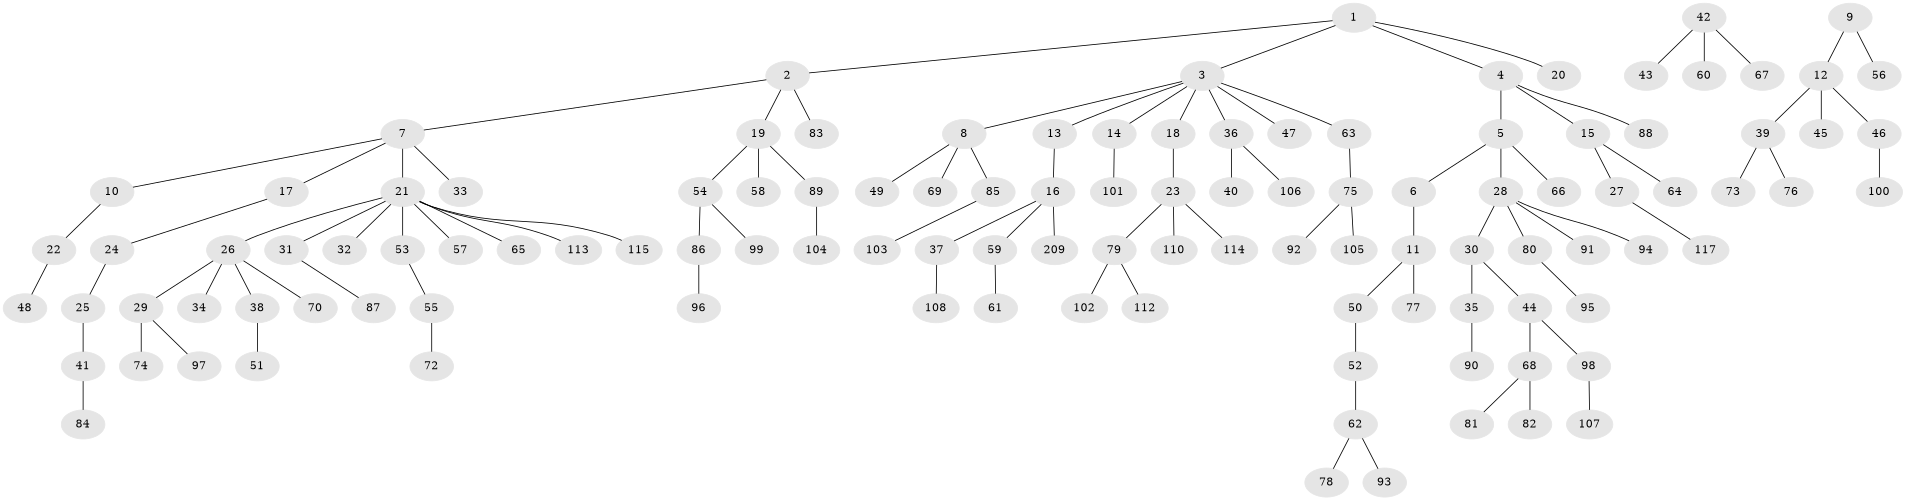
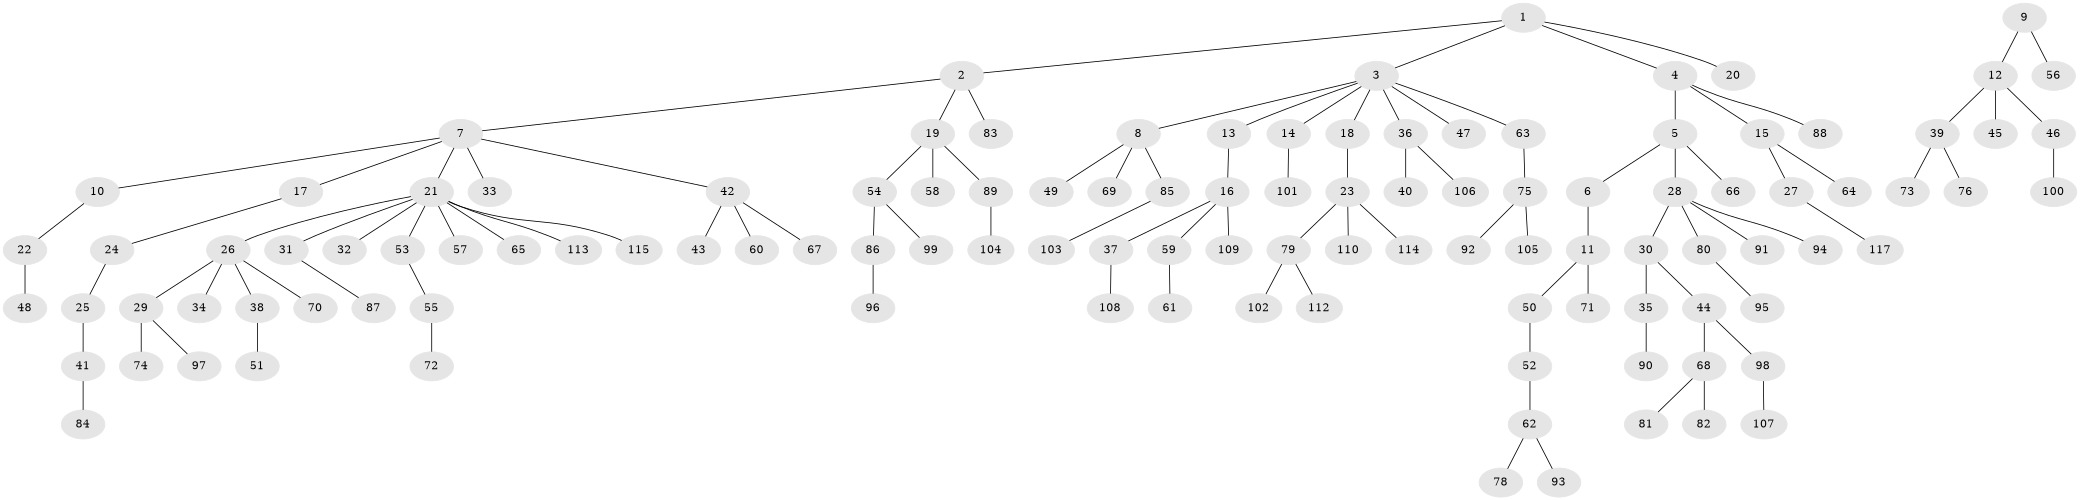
edge "7" -- "42": added
node "209": label "209" -> "109"
node "77": label "77" -> "71"
